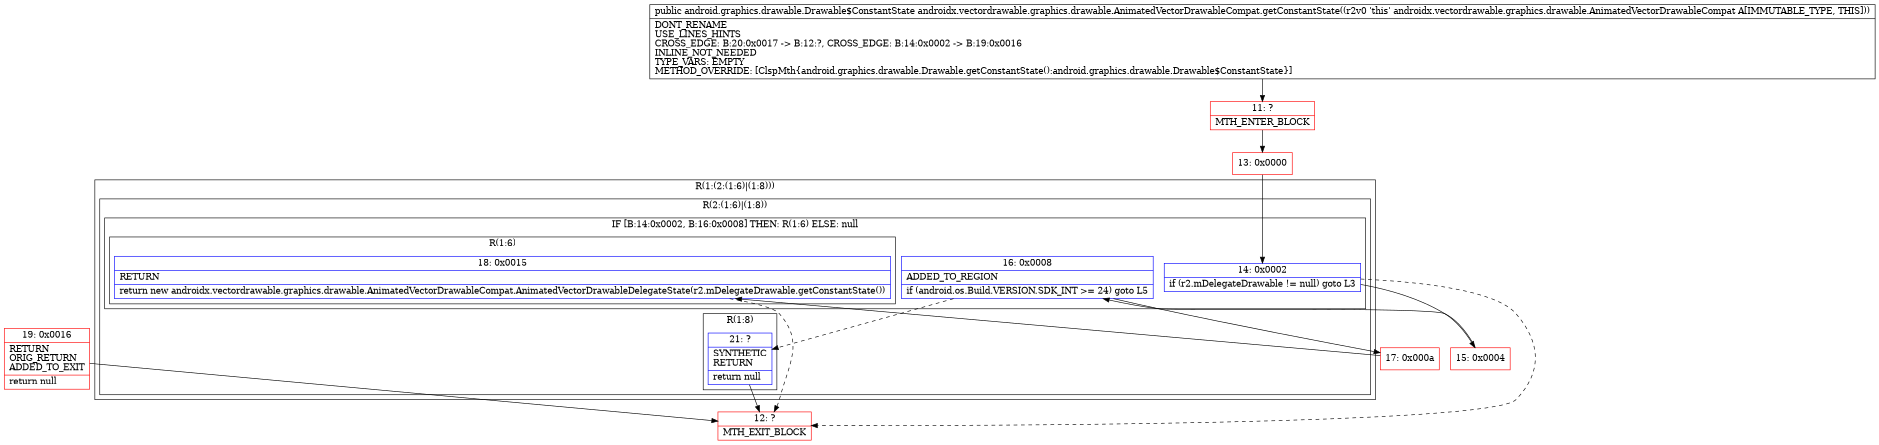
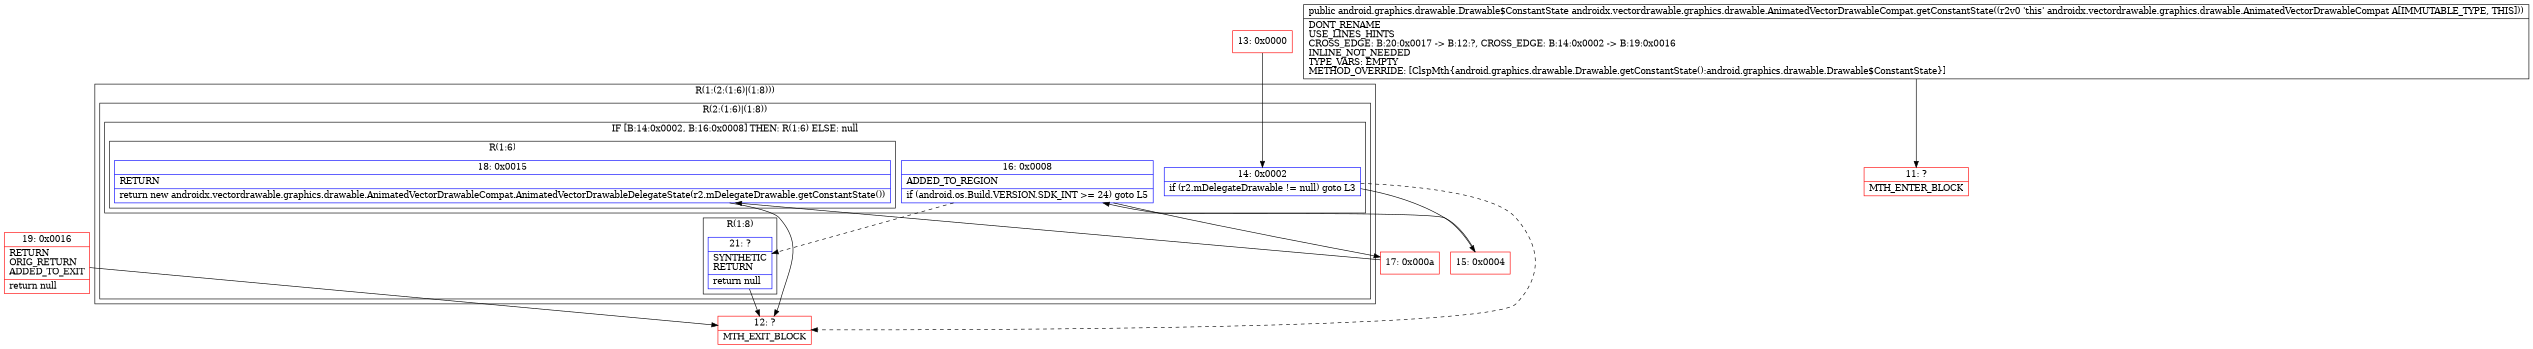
edge "11: ?" -> "13: 0x0000": removed
edge "18: 0x0015" -> "12: ?": style dashed -> solid
